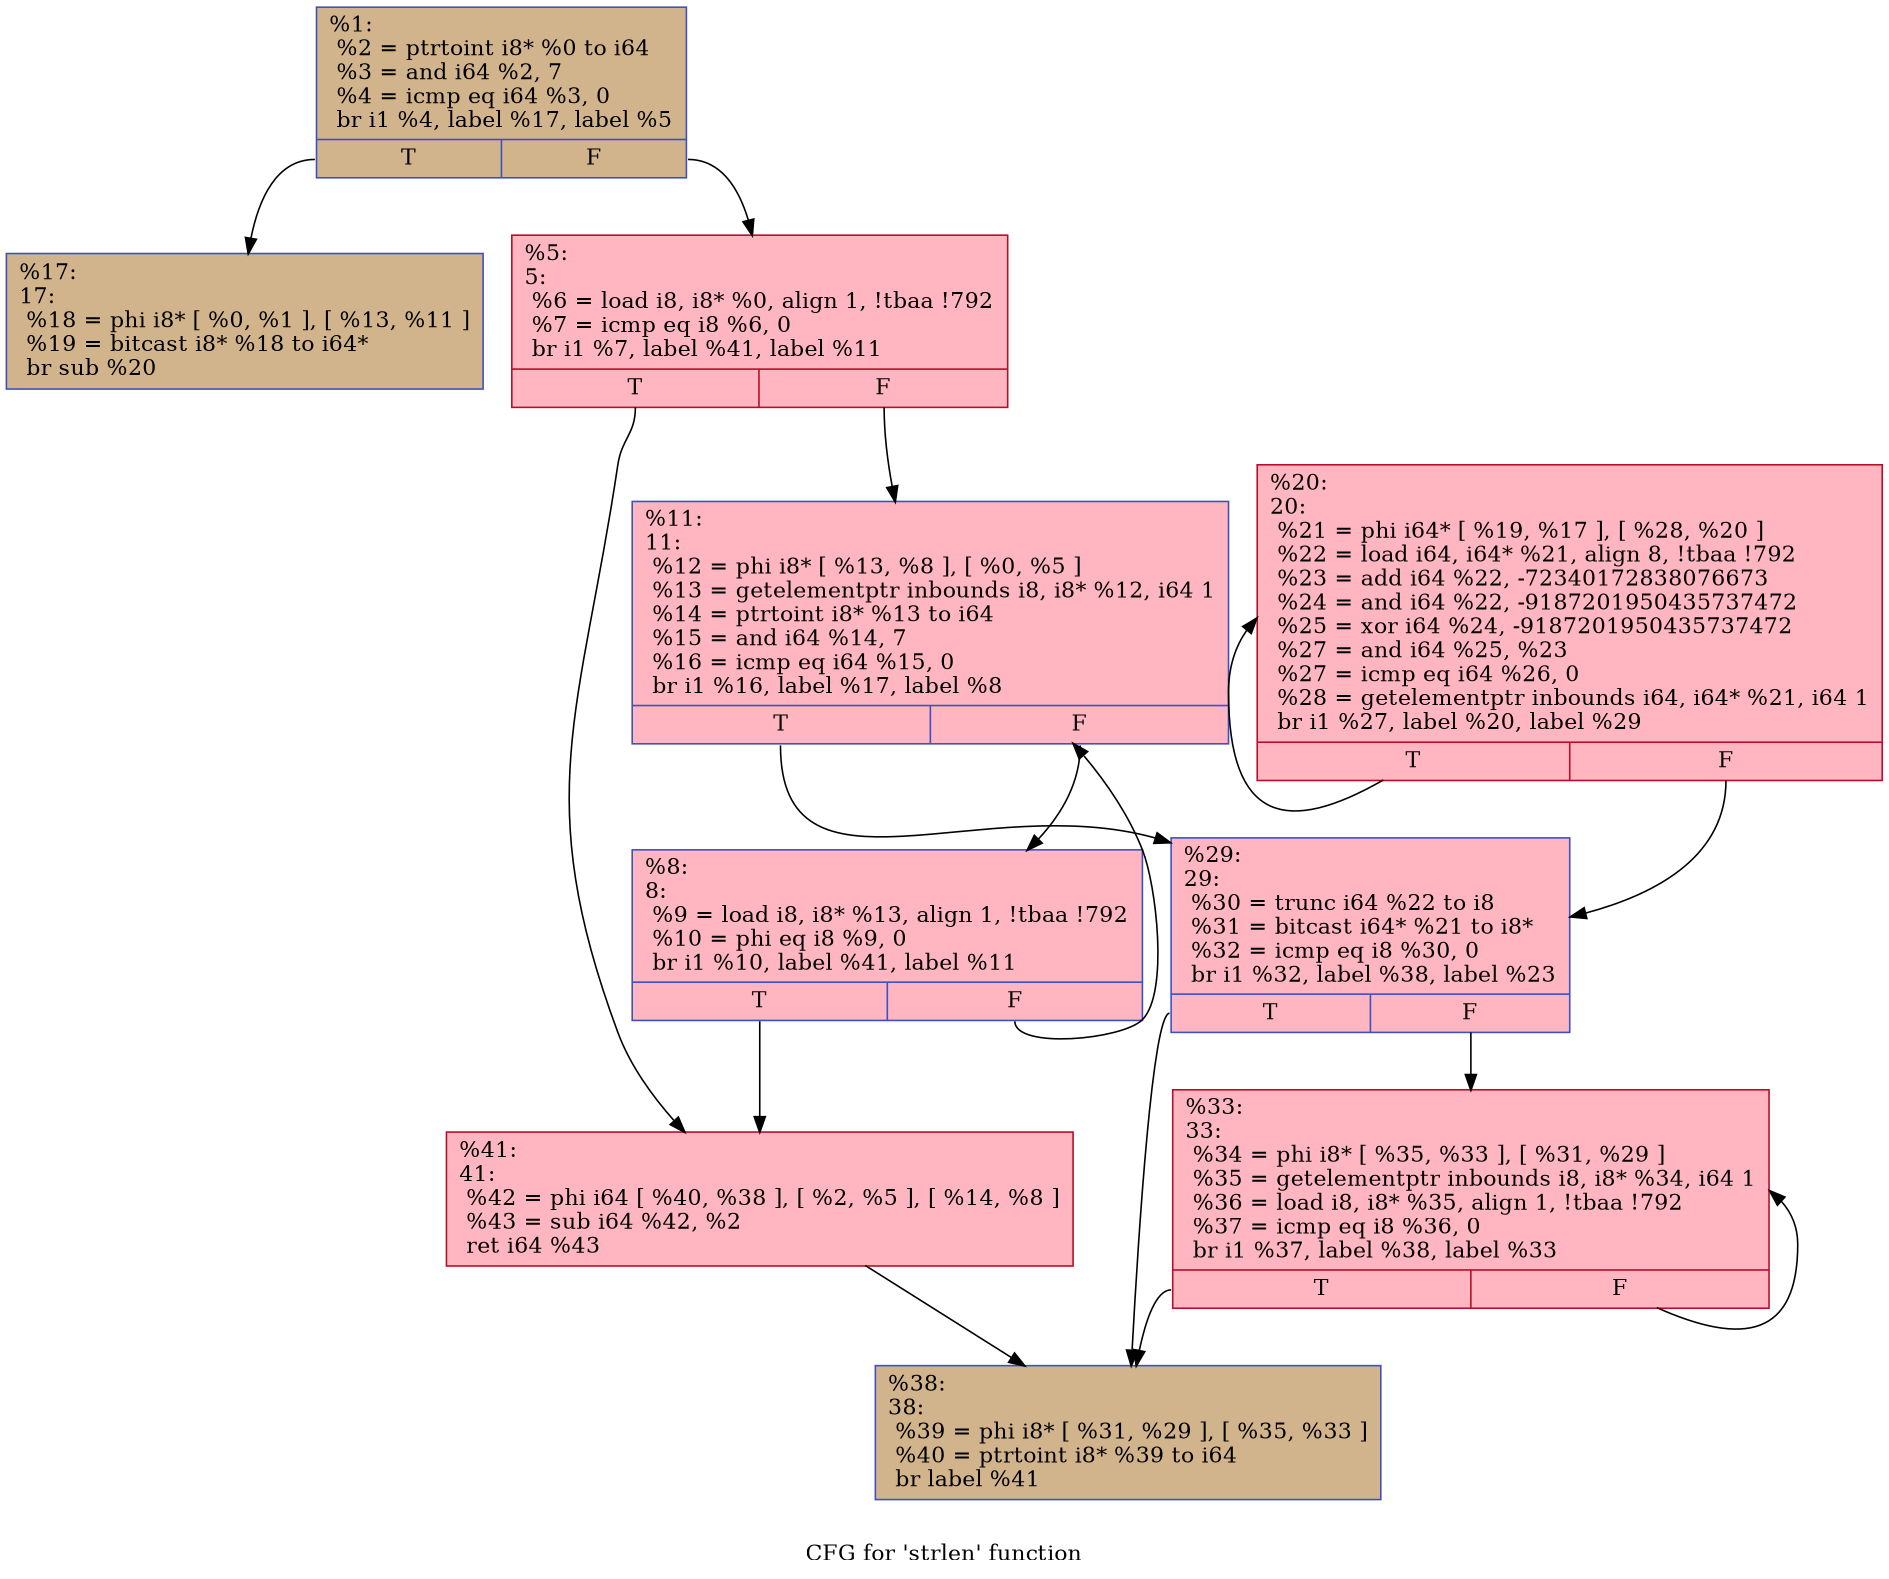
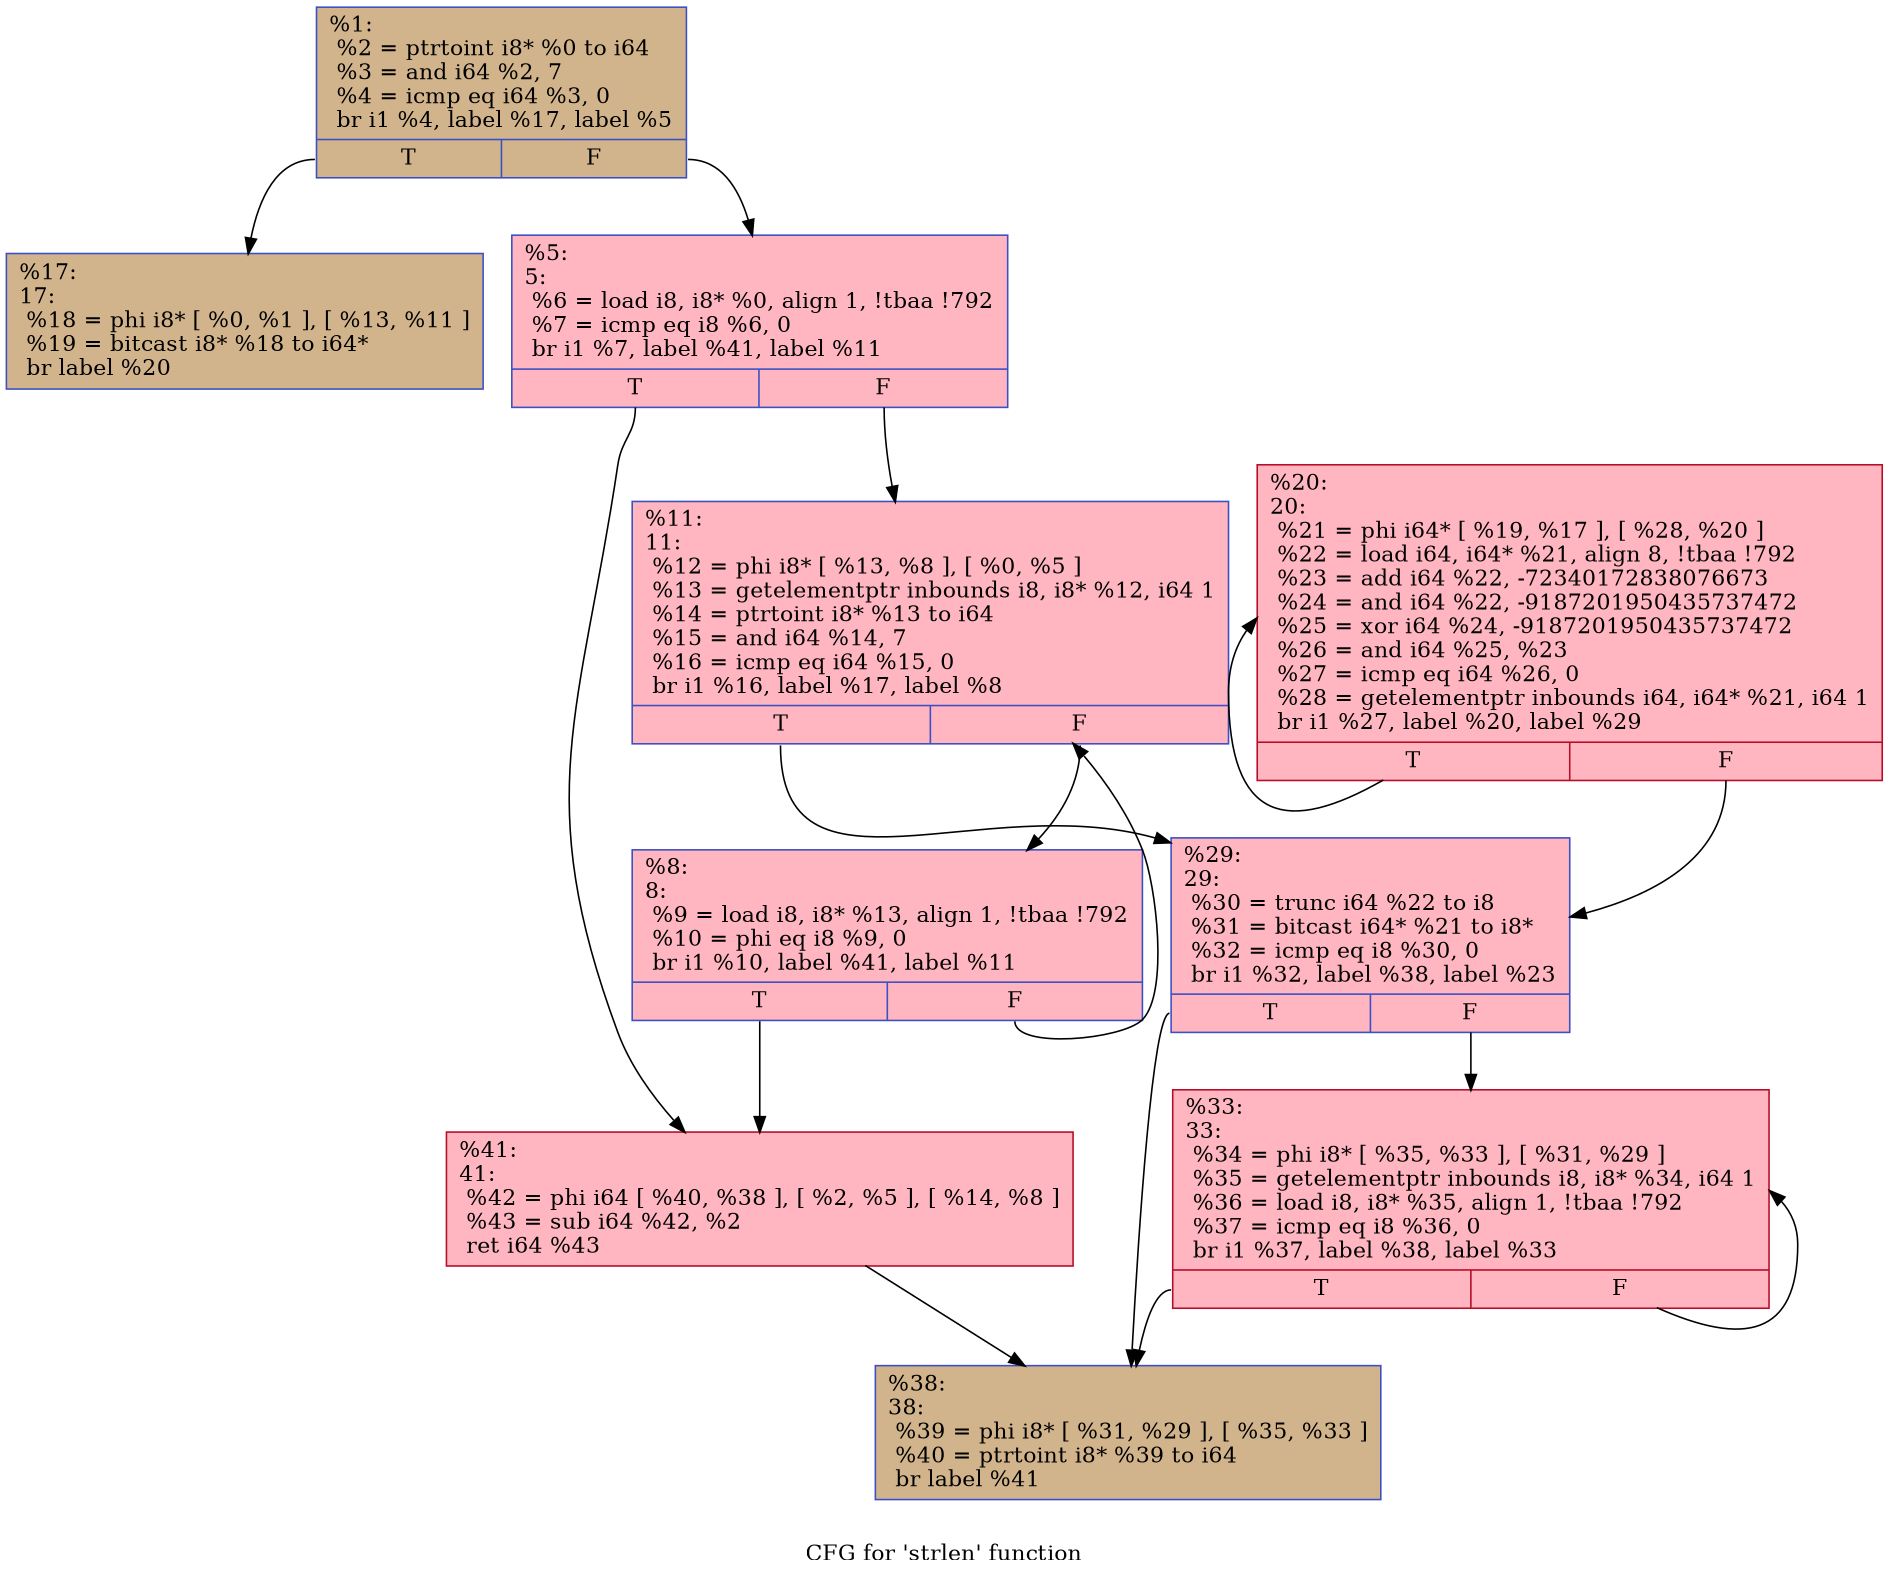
node "%5:": color #b70d28ff -> #3d50c3ff
node "%17:": text "br sub %20" -> "br label %20"
node "%20:": text "%27 = and i64 %25, %23" -> "%26 = and i64 %25, %23"
